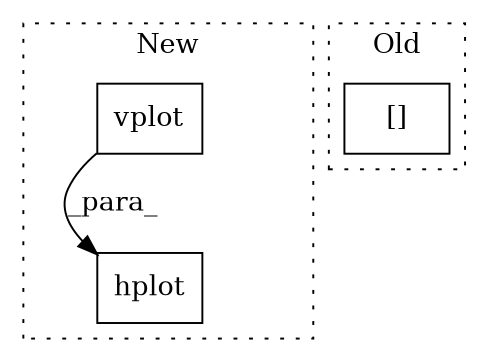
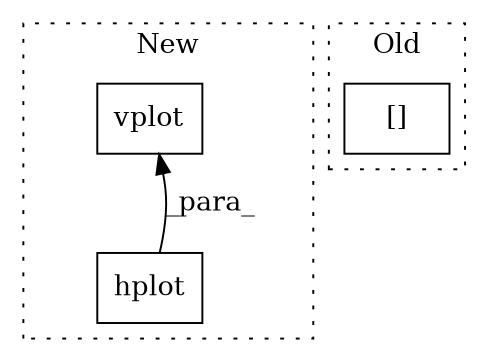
edge "vplot" -> "hplot": reversed
